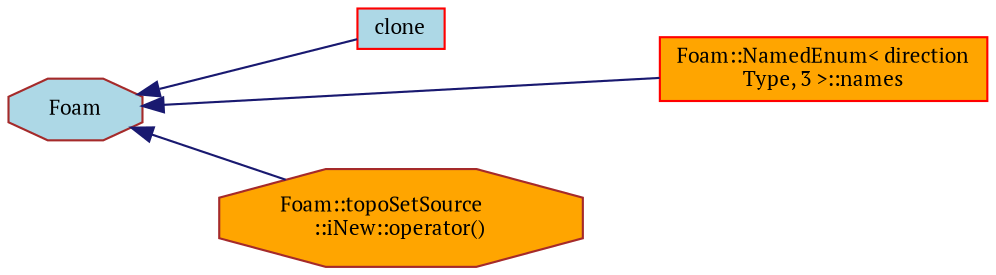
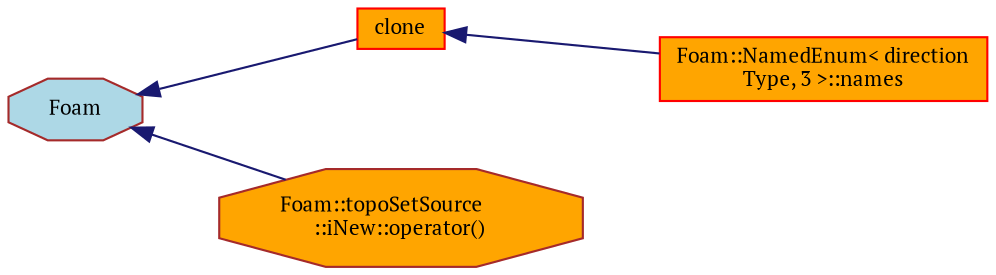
node "clone": fillcolor lightblue -> orange
edge "Foam::NamedEnum< direction Type, 3 >::names" -> "Foam": now "Foam::NamedEnum< direction Type, 3 >::names" -> "clone"
